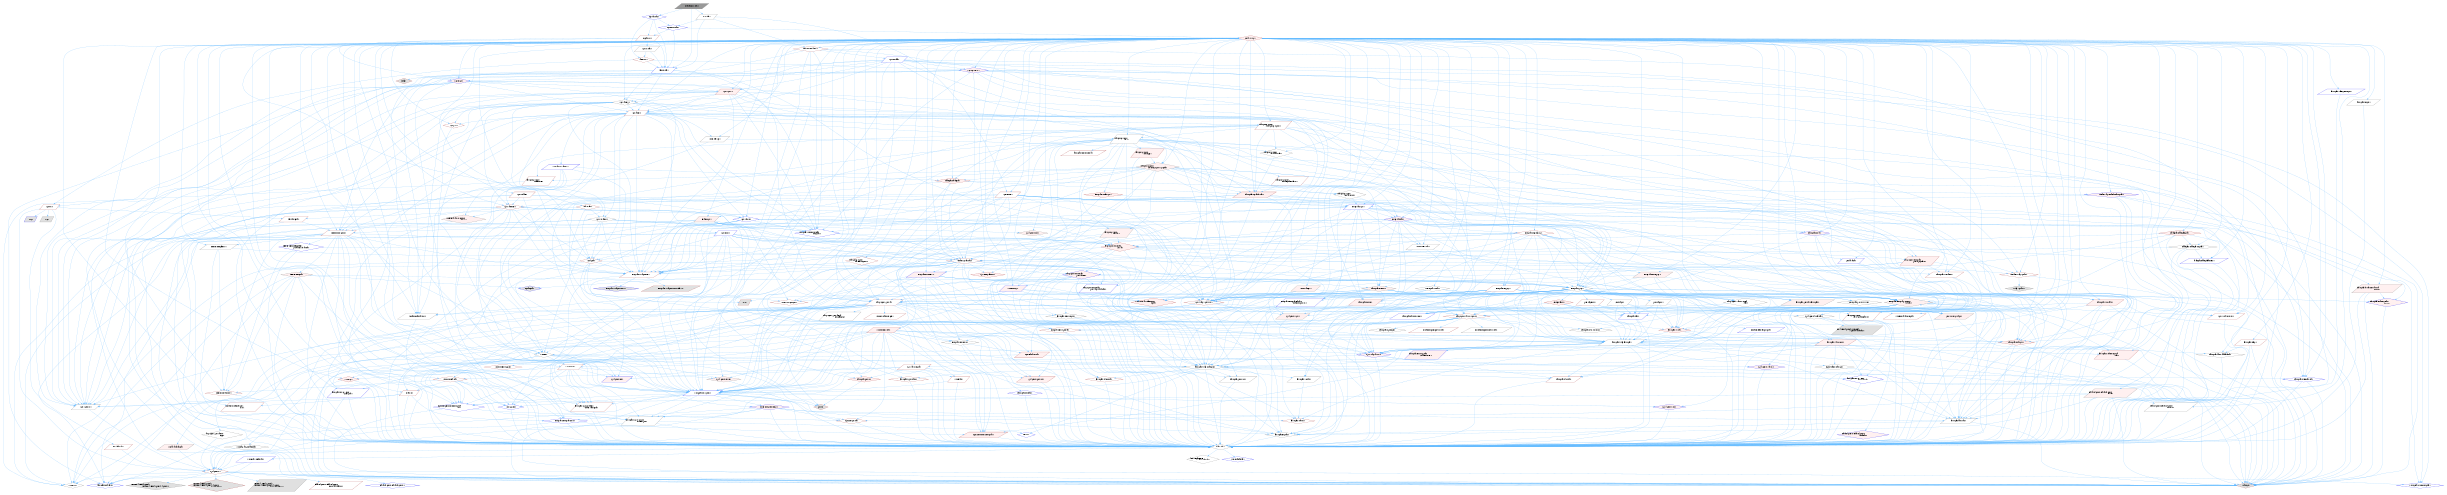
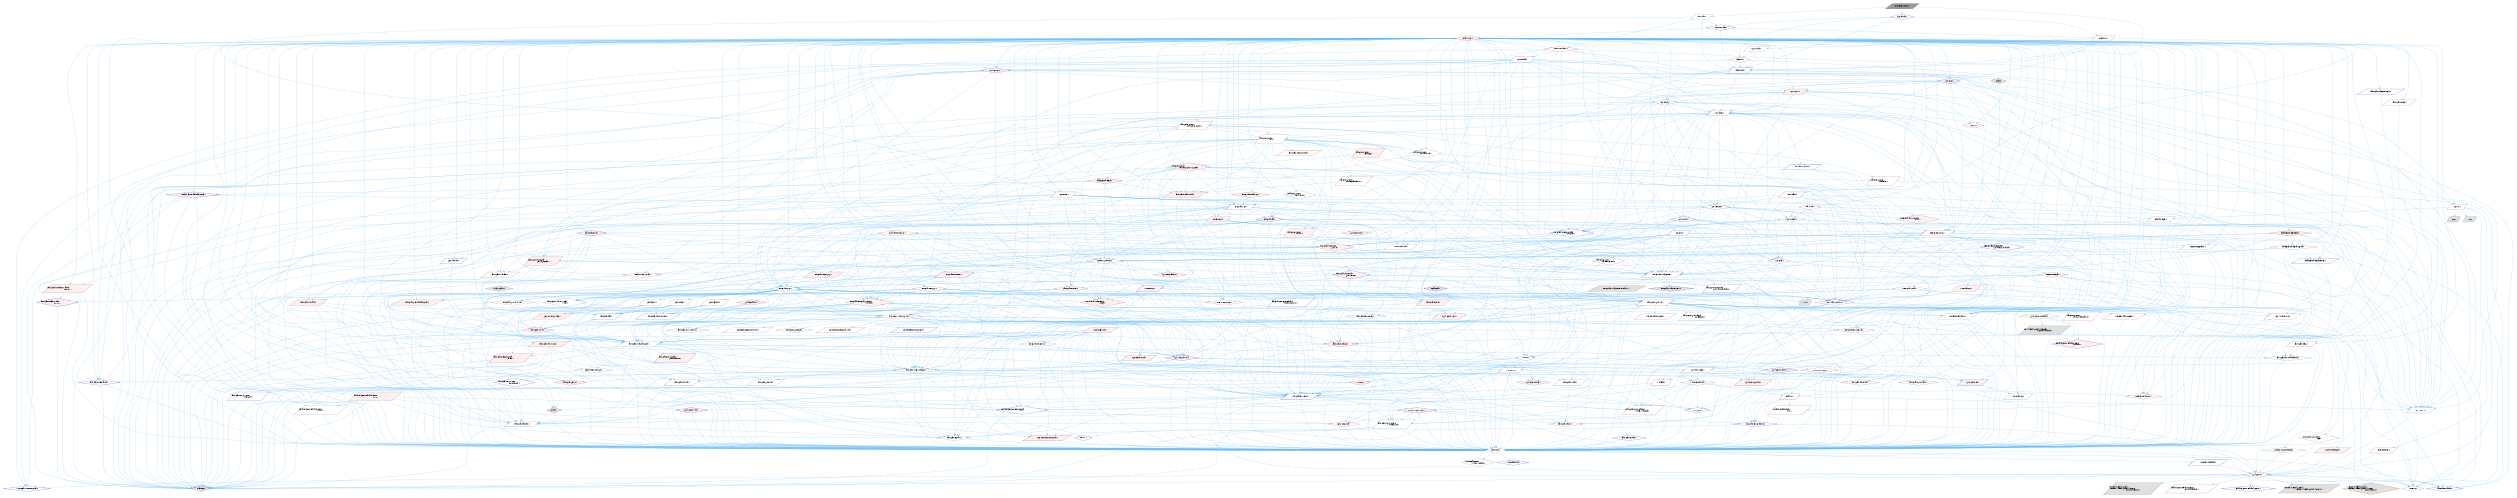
edge "Misc/ByteSwap.h" -> "HAL/PlatformCrt.h": reversed
node "Containers/BitArray.h": shape parallelogram -> diamond
node "UBT_COMPILED_PLATFORM /UBT_COMPILED_PLATFORMPlatform.h": shape diamond -> parallelogram
